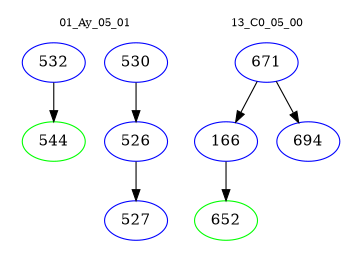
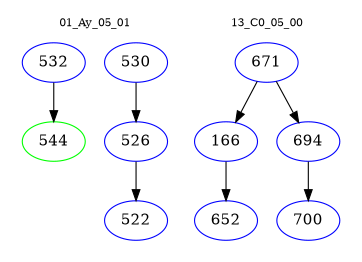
node "527": label "527" -> "522"
node "652": color green -> blue
node "700": added
